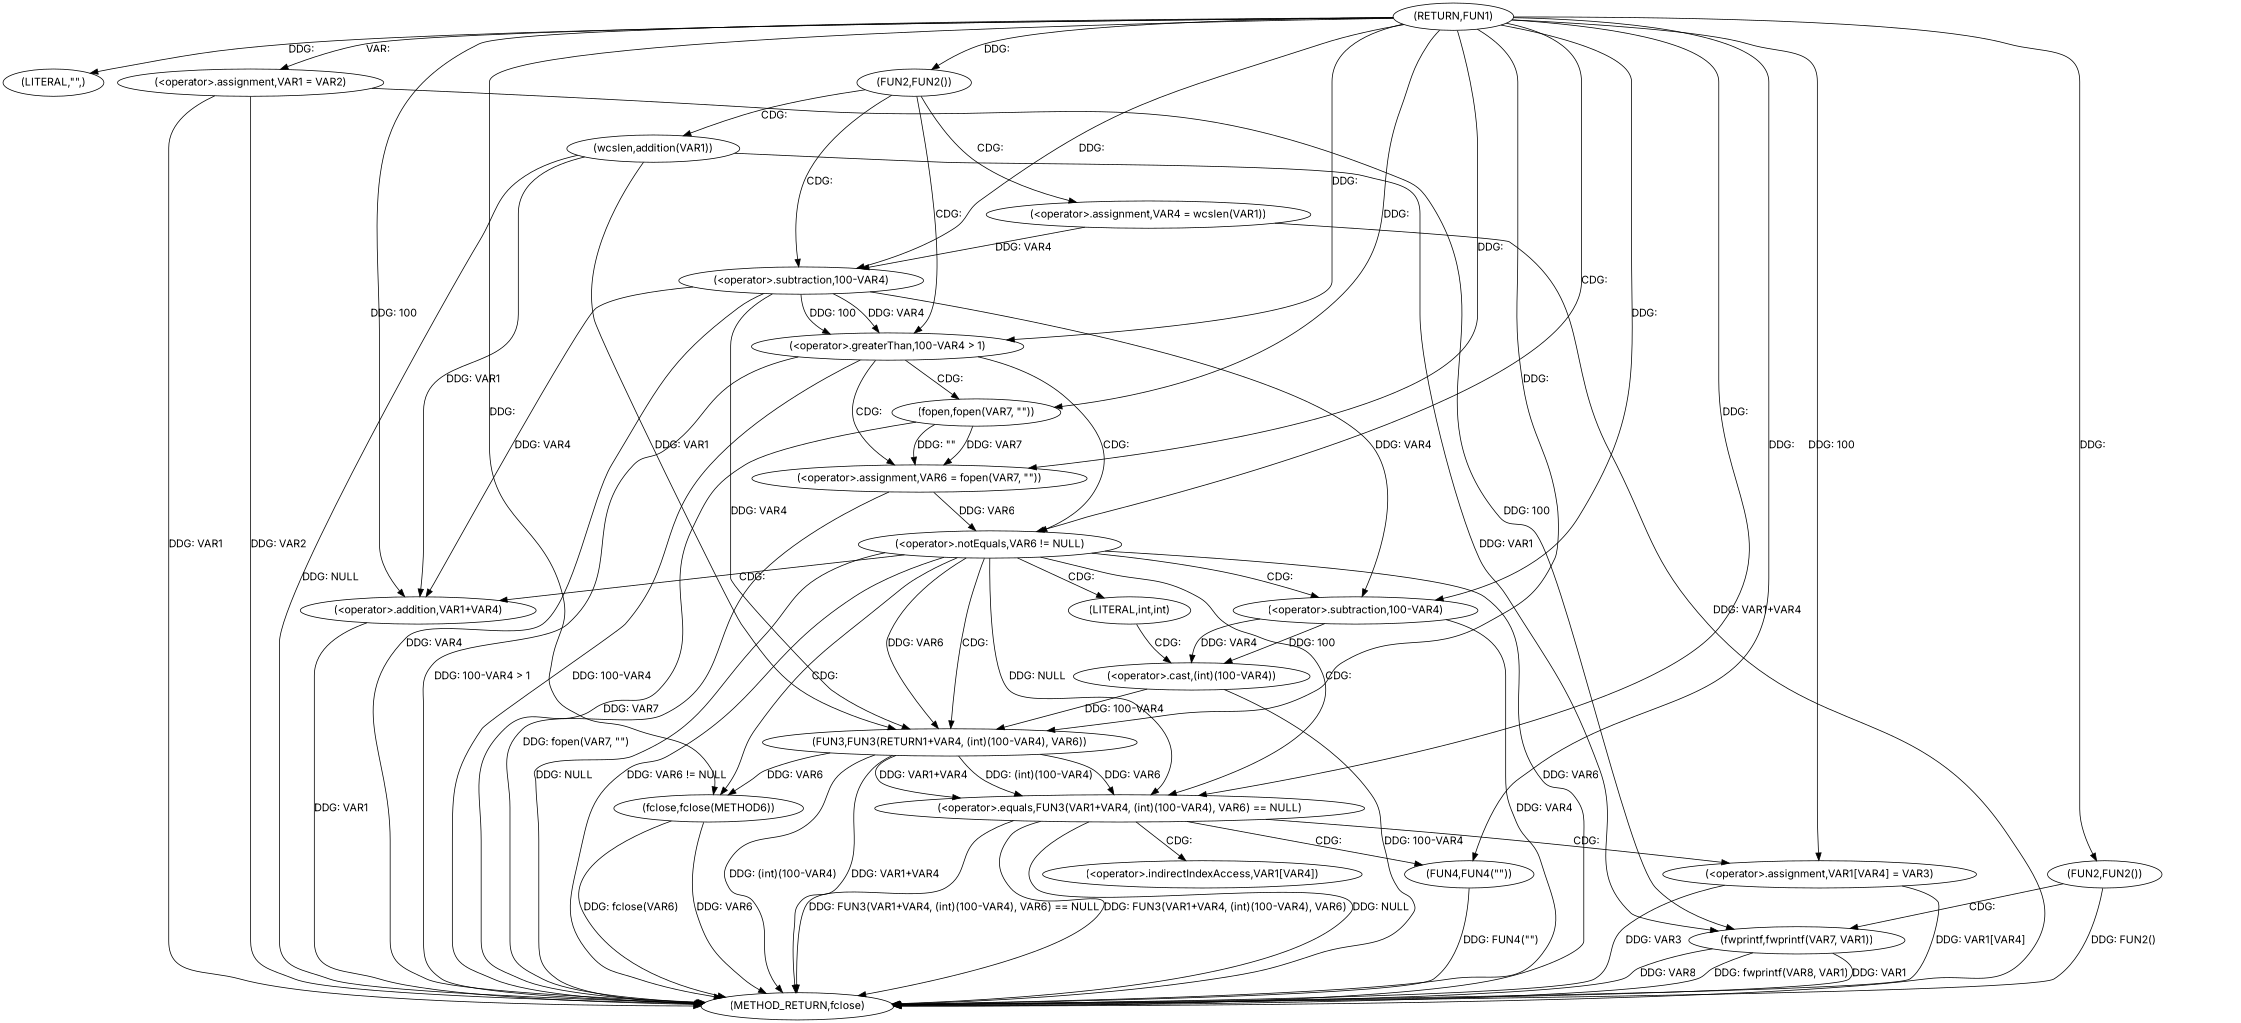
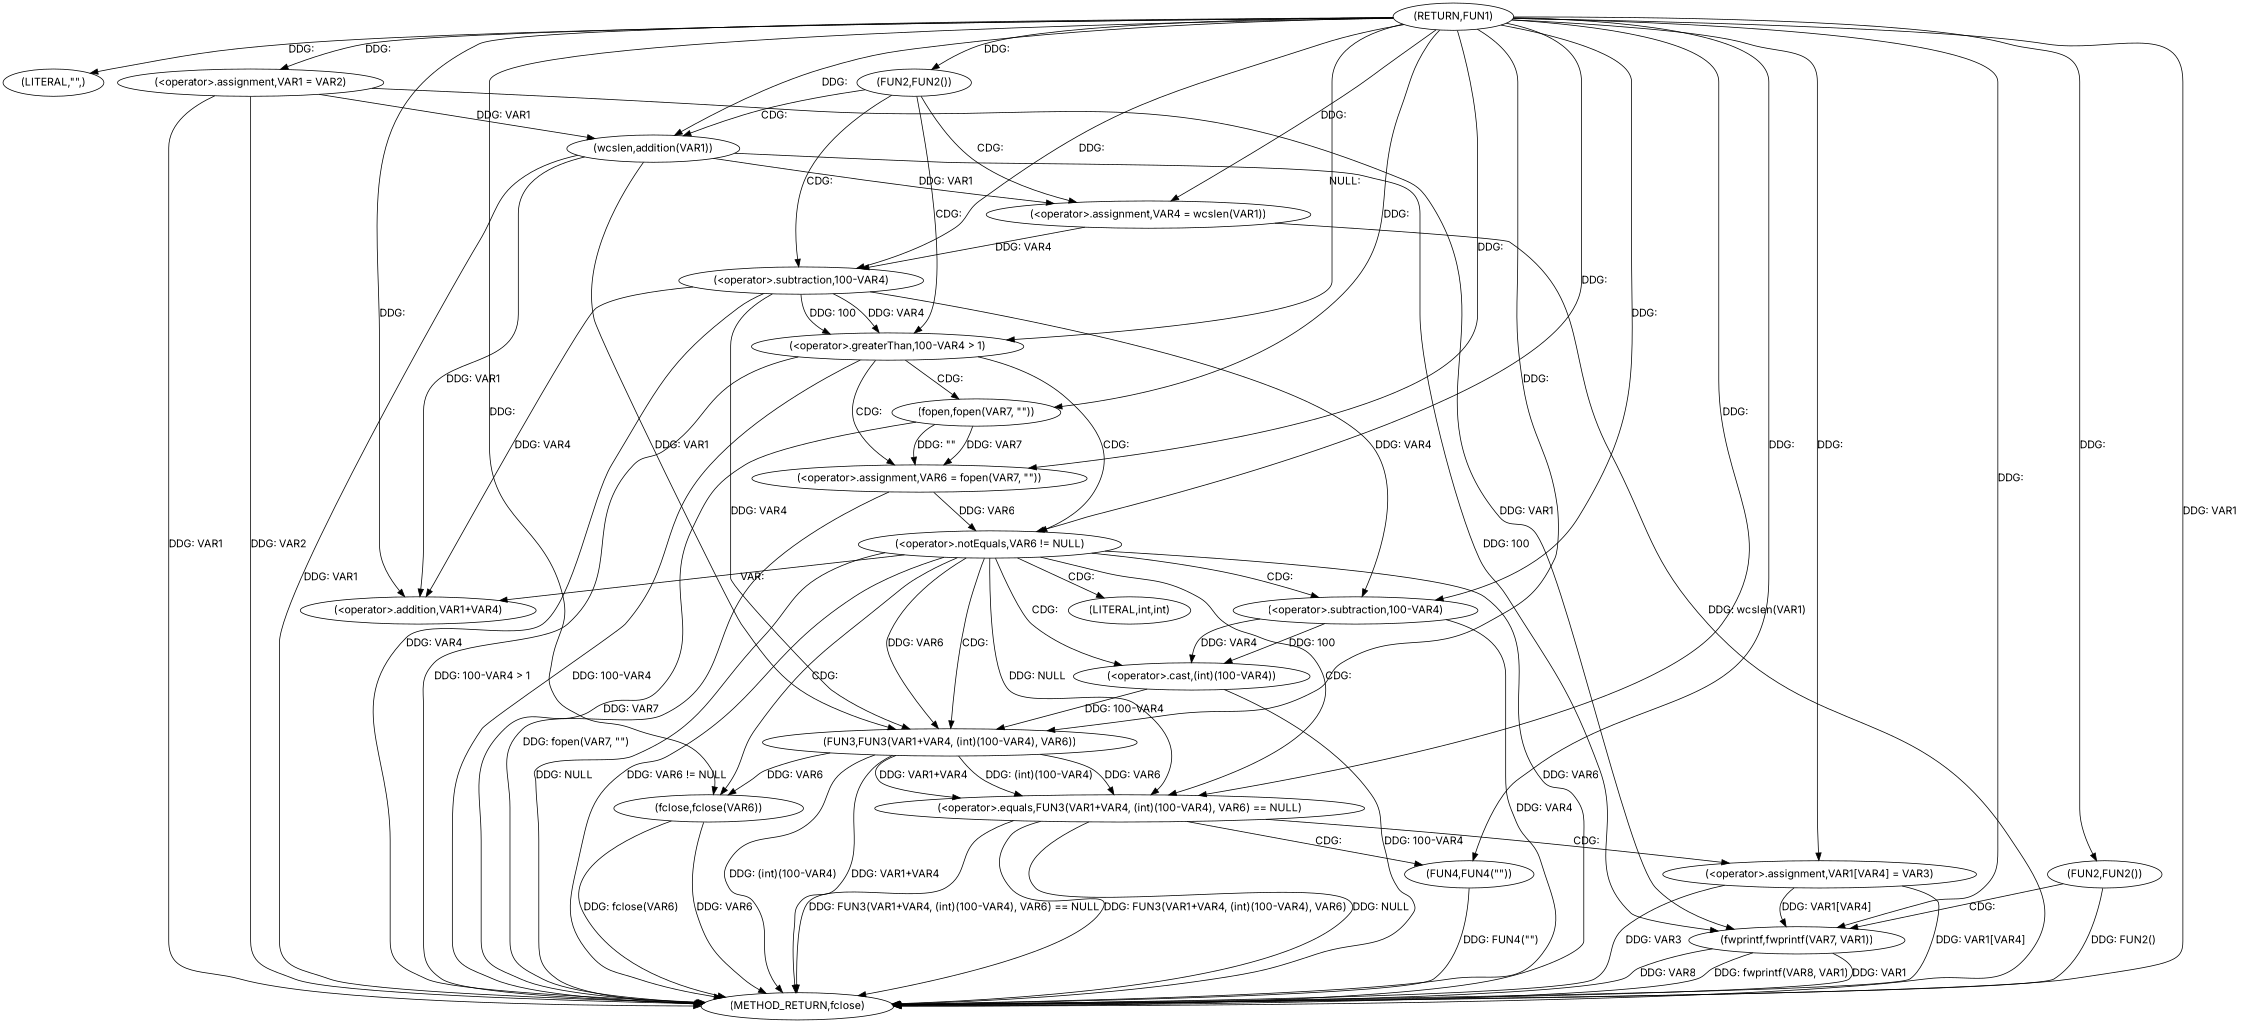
edge "(RETURN,FUN1)" -> "(wcslen,addition(VAR1))": added, label "DDG:"
edge "(RETURN,FUN1)" -> "(<operator>.assignment,VAR1 = VAR2)": label "VAR: " -> "DDG: "
edge "(<operator>.assignment,VAR1 = VAR2)" -> "(wcslen,addition(VAR1))": added, label "DDG: VAR1"
edge "(RETURN,FUN1)" -> "(<operator>.assignment,VAR4 = wcslen(VAR1))": added, label "DDG:"
edge "(wcslen,addition(VAR1))" -> "(<operator>.assignment,VAR4 = wcslen(VAR1))": added, label "DDG: VAR1"
edge "(RETURN,FUN1)" -> "(<operator>.greaterThan,100-VAR4 > 1)": label "DDG: " -> "NULL: "
edge "(RETURN,FUN1)" -> "(<operator>.notEquals,VAR6 != NULL)": label "CDG: " -> "DDG: "
edge "(RETURN,FUN1)" -> "(fwprintf,fwprintf(VAR7, VAR1))": added, label "DDG:"
edge "(RETURN,FUN1)" -> "(<operator>.addition,VAR1+VAR4)": label "DDG: 100" -> "DDG: "
edge "(RETURN,FUN1)" -> "(<operator>.assignment,VAR1[VAR4] = VAR3)": label "DDG: 100" -> "DDG: "
edge "(<operator>.assignment,VAR1 = VAR2)" -> "(fwprintf,fwprintf(VAR7, VAR1))": label "DDG: 100" -> "DDG: VAR1"
edge "(wcslen,addition(VAR1))" -> "(fwprintf,fwprintf(VAR7, VAR1))": label "DDG: VAR1" -> "DDG: 100"
edge "(wcslen,addition(VAR1))" -> "(METHOD_RETURN,fclose)": label "DDG: NULL" -> "DDG: VAR1"
edge "(<operator>.notEquals,VAR6 != NULL)" -> "(<operator>.addition,VAR1+VAR4)": label "CDG: " -> "VAR: "
edge "(<operator>.assignment,VAR4 = wcslen(VAR1))" -> "(METHOD_RETURN,fclose)": label "DDG: VAR1+VAR4" -> "DDG: wcslen(VAR1)"
edge "(LITERAL,int,int)" -> "(<operator>.cast,(int)(100-VAR4))": now "(<operator>.notEquals,VAR6 != NULL)" -> "(<operator>.cast,(int)(100-VAR4))"
node "(FUN3,FUN3(RETURN1+VAR4, (int)(100-VAR4), VAR6))": label "(FUN3,FUN3(RETURN1+VAR4, (int)(100-VAR4), VAR6))" -> "(FUN3,FUN3(VAR1+VAR4, (int)(100-VAR4), VAR6))"
node "(fclose,fclose(METHOD6))": label "(fclose,fclose(METHOD6))" -> "(fclose,fclose(VAR6))"
node "(<operator>.indirectIndexAccess,VAR1[VAR4])": removed
edge "(<operator>.assignment,VAR1[VAR4] = VAR3)" -> "(fwprintf,fwprintf(VAR7, VAR1))": added, label "DDG: VAR1[VAR4]"
edge "(<operator>.addition,VAR1+VAR4)" -> "(METHOD_RETURN,fclose)": now "(RETURN,FUN1)" -> "(METHOD_RETURN,fclose)"
